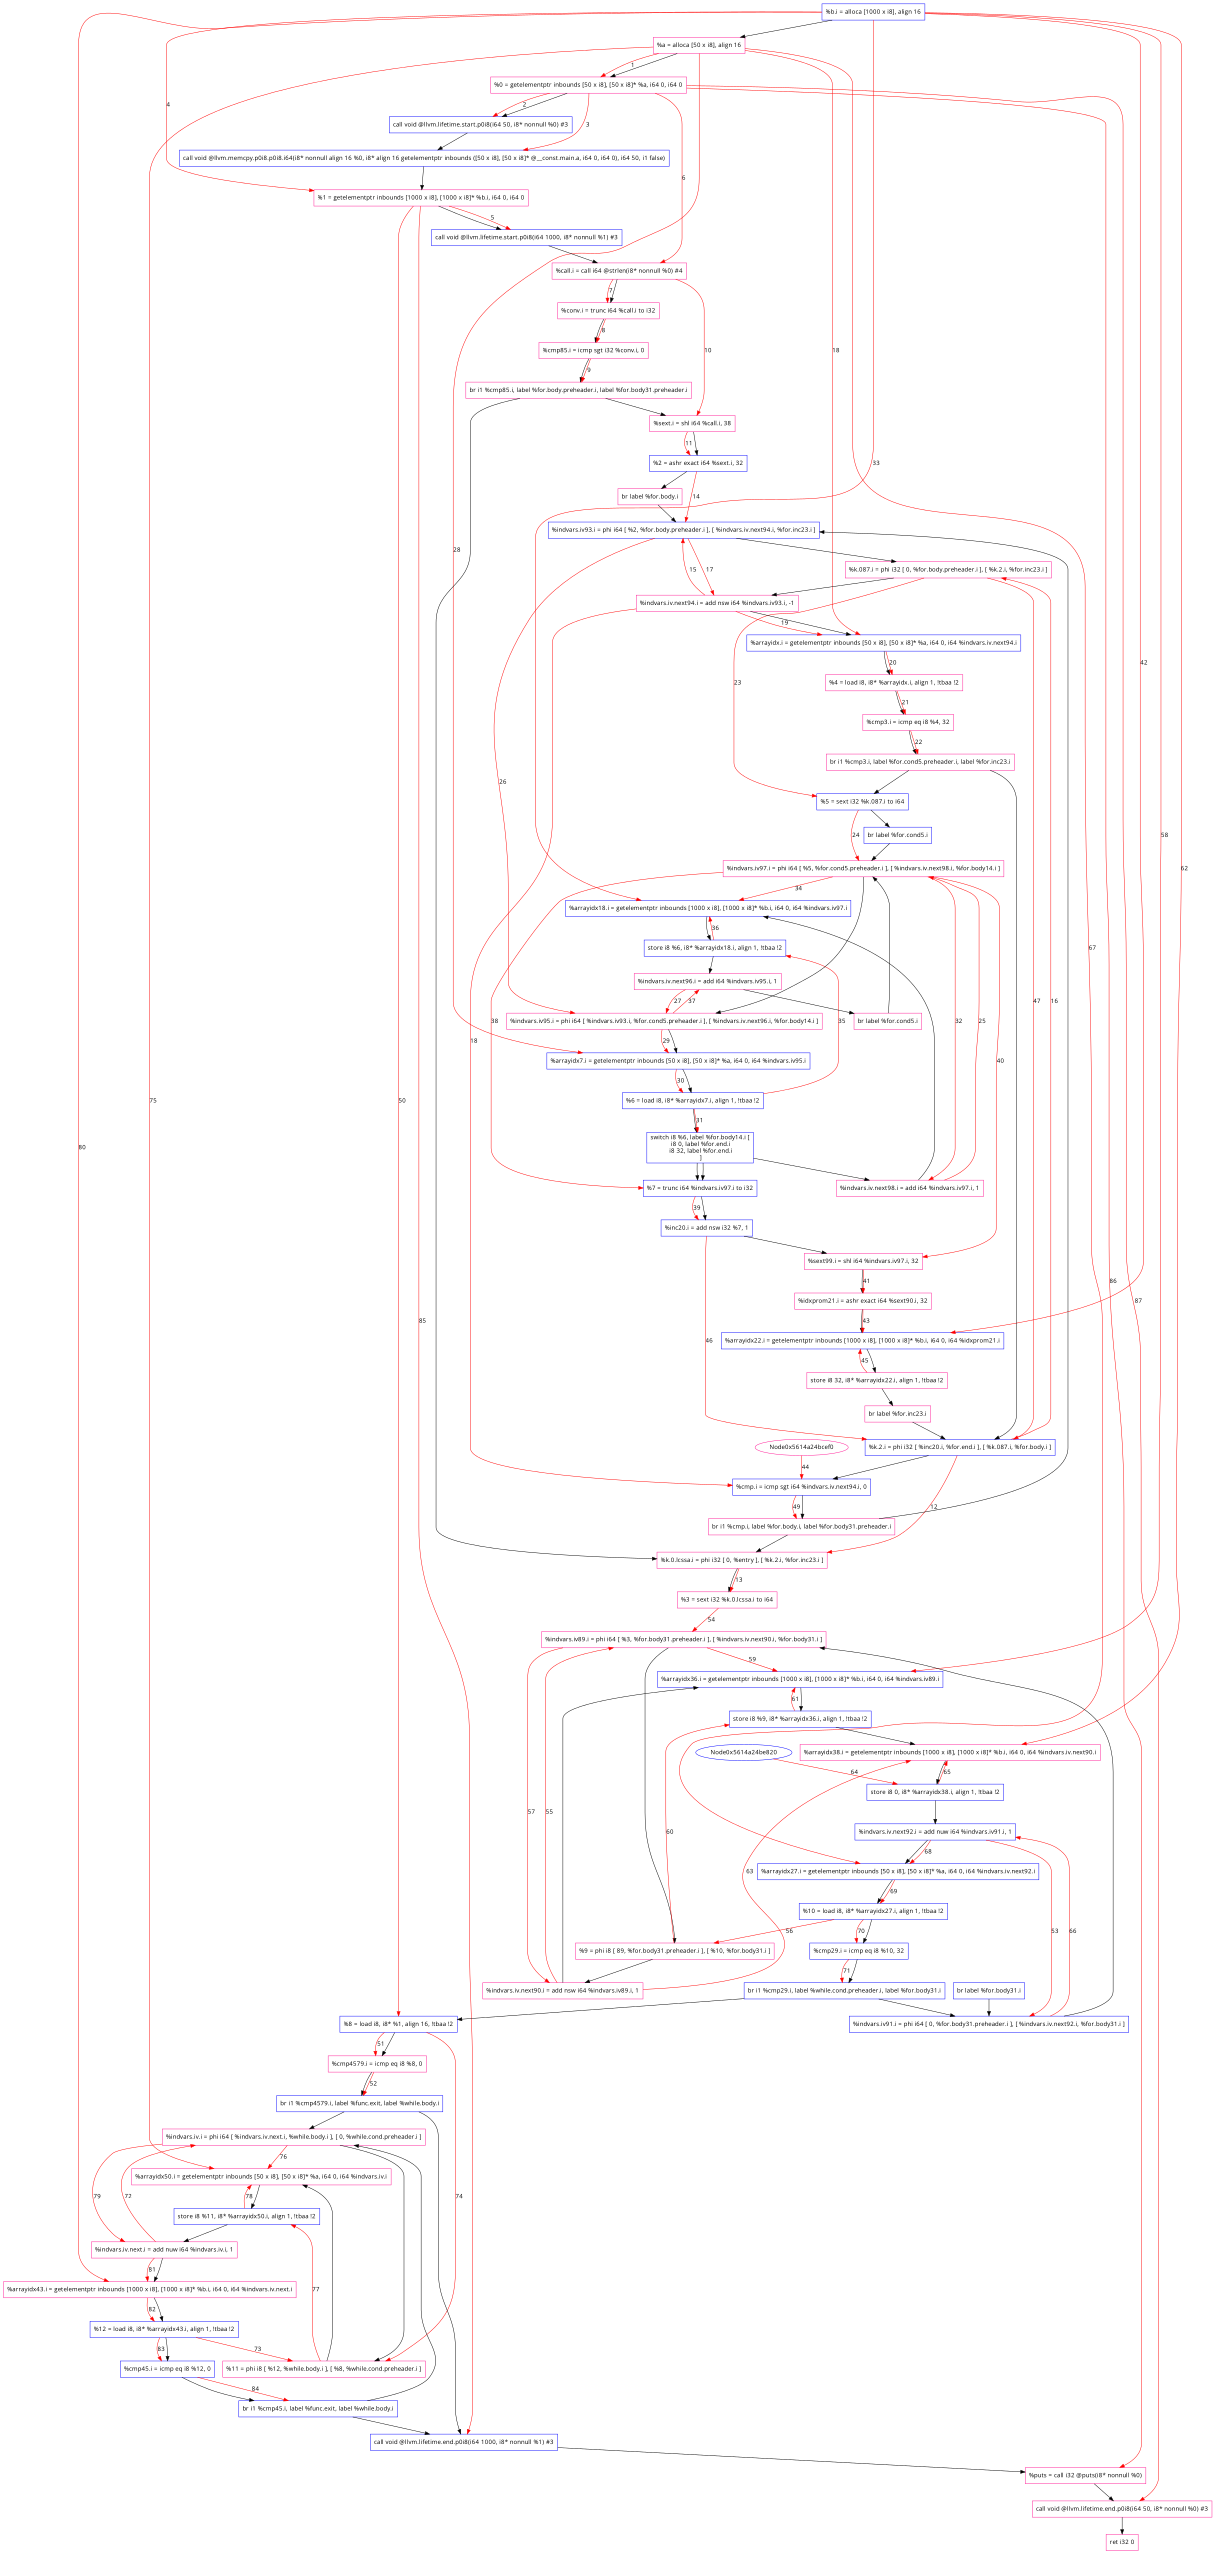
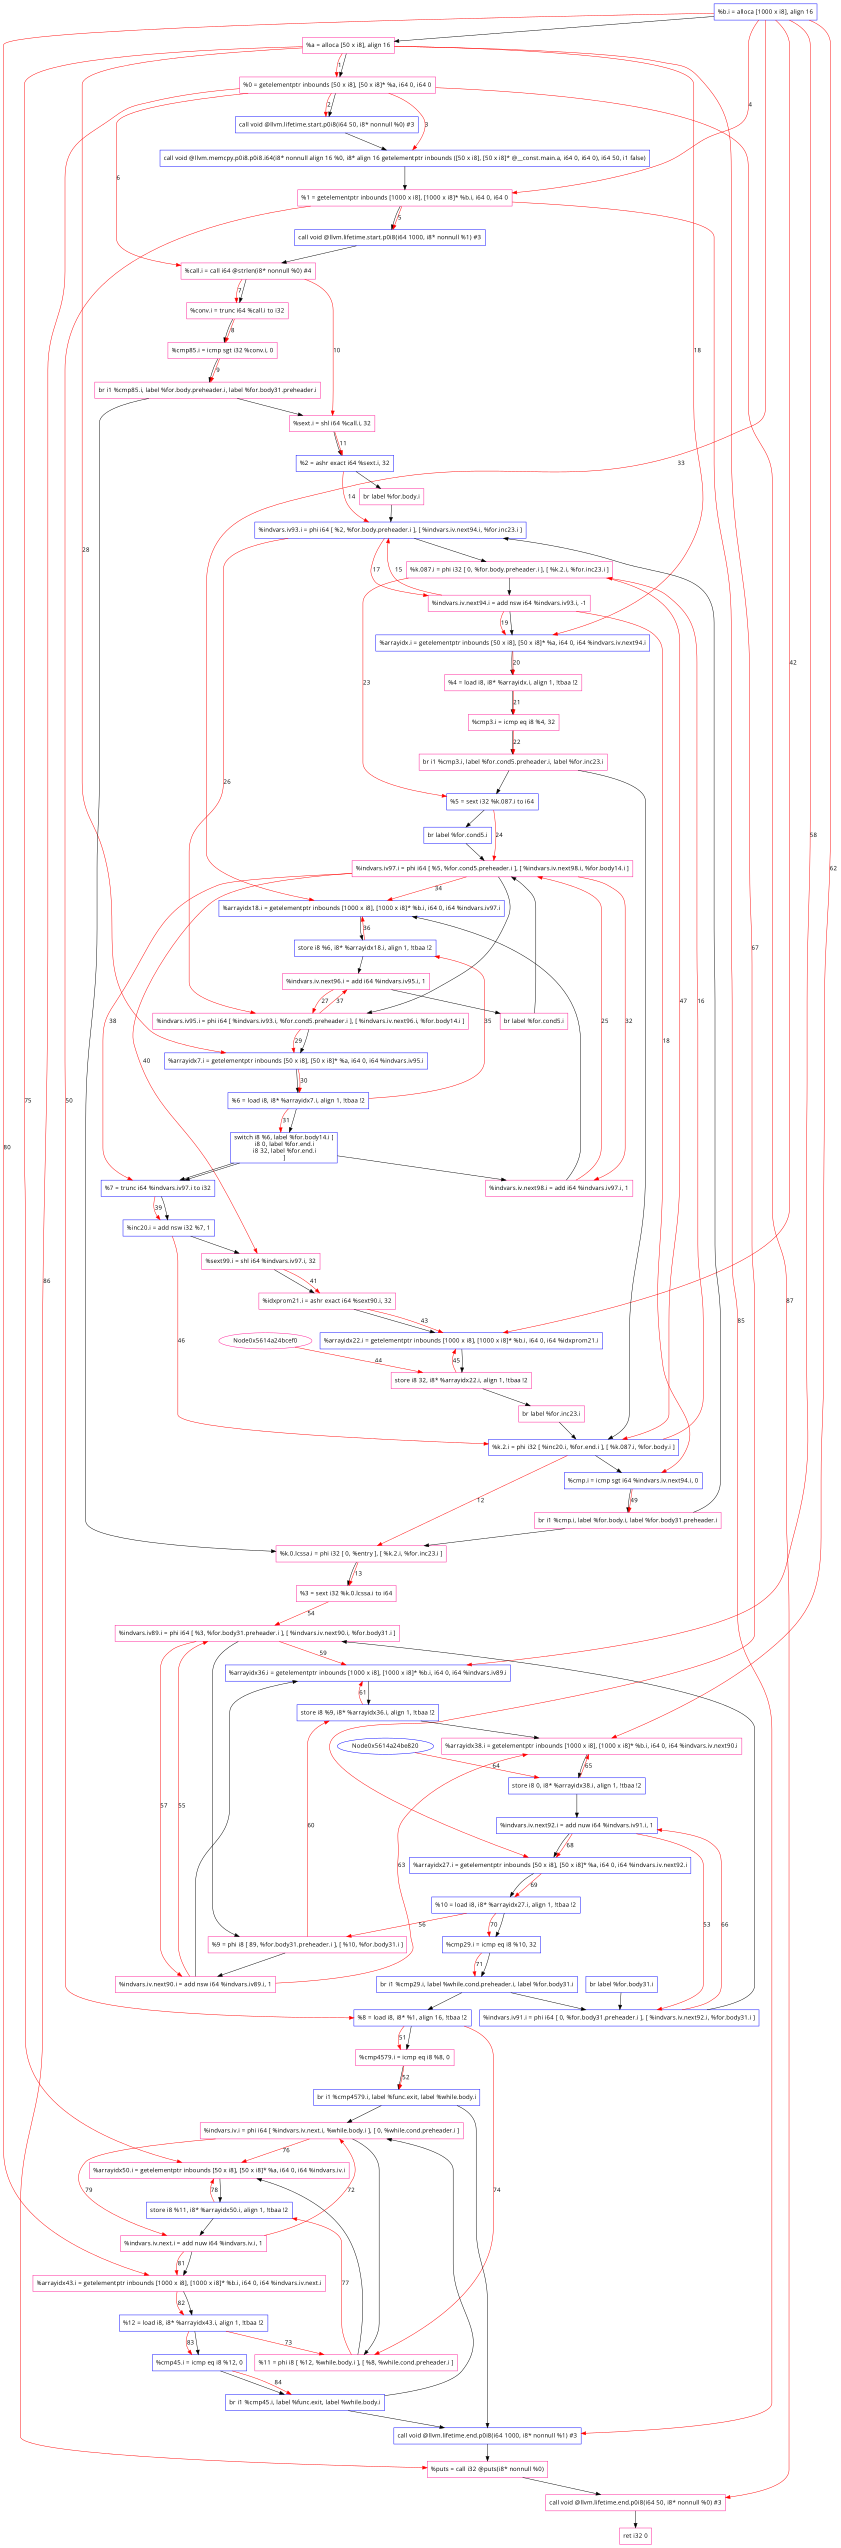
node "%sext.i = shl i64 %call.i, 38": label "%sext.i = shl i64 %call.i, 38" -> "%sext.i = shl i64 %call.i, 32"
edge "Node0x5614a24bcef0" -> "%cmp.i = icmp sgt i64 %indvars.iv.next94.i, 0": now "Node0x5614a24bcef0" -> "store i8 32, i8* %arrayidx22.i, align 1, !tbaa !2"
